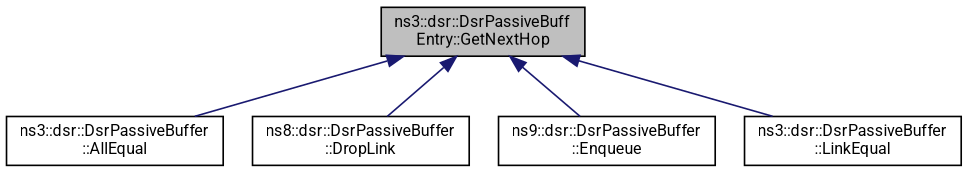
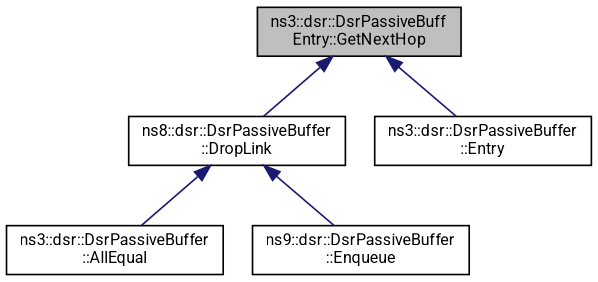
edge "ns3::dsr::DsrPassiveBuffer ::AllEqual" -> "ns3::dsr::DsrPassiveBuff Entry::GetNextHop": now "ns3::dsr::DsrPassiveBuffer ::AllEqual" -> "ns8::dsr::DsrPassiveBuffer ::DropLink"
edge "ns9::dsr::DsrPassiveBuffer ::Enqueue" -> "ns3::dsr::DsrPassiveBuff Entry::GetNextHop": now "ns9::dsr::DsrPassiveBuffer ::Enqueue" -> "ns8::dsr::DsrPassiveBuffer ::DropLink"
node "ns3::dsr::DsrPassiveBuffer ::LinkEqual": label "ns3::dsr::DsrPassiveBuffer ::LinkEqual" -> "ns3::dsr::DsrPassiveBuffer ::Entry"
